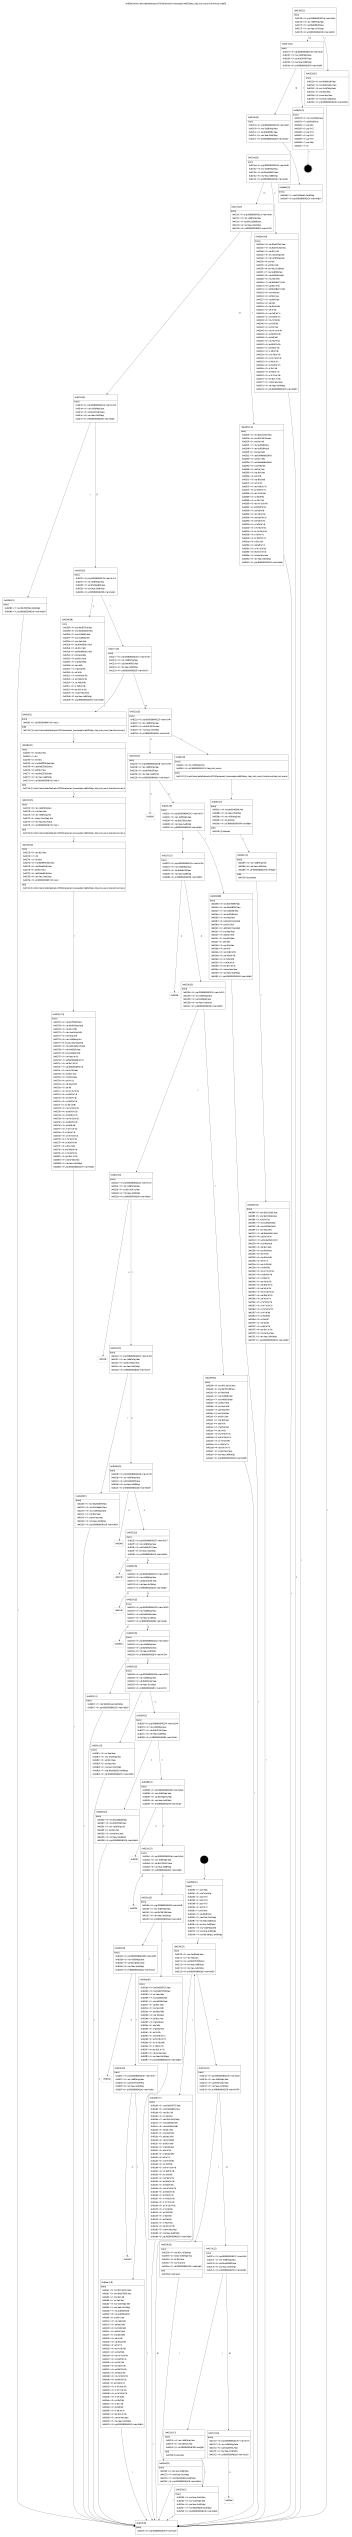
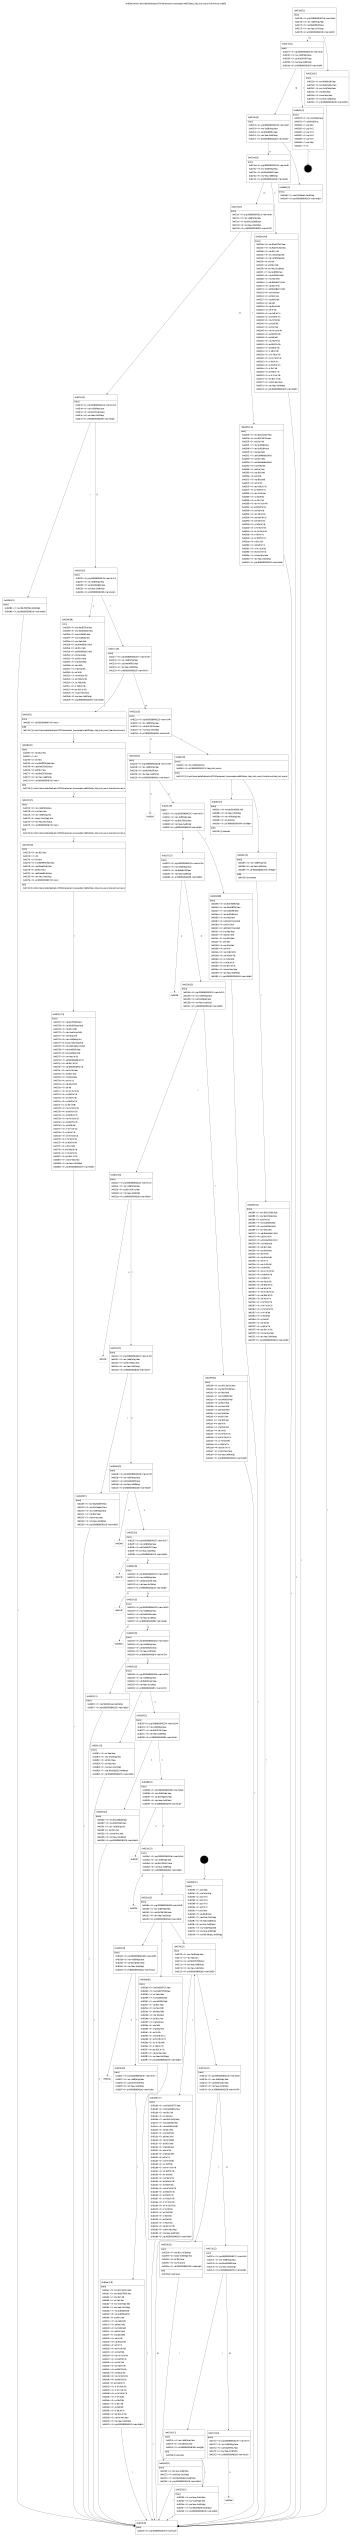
edge "0x402194 [25]" -> "0x4021ad [25]": added, label "17"
edge "0x4028ce [23]" -> "0x4028e5 [15]": now "0x4028c5 [9]" -> "0x4028e5 [15]"
edge "0x4020e0 [47]" -> "0x40210f [23]": now "0x4023ba [25]" -> "0x40210f [23]"
node "0x402405": removed
